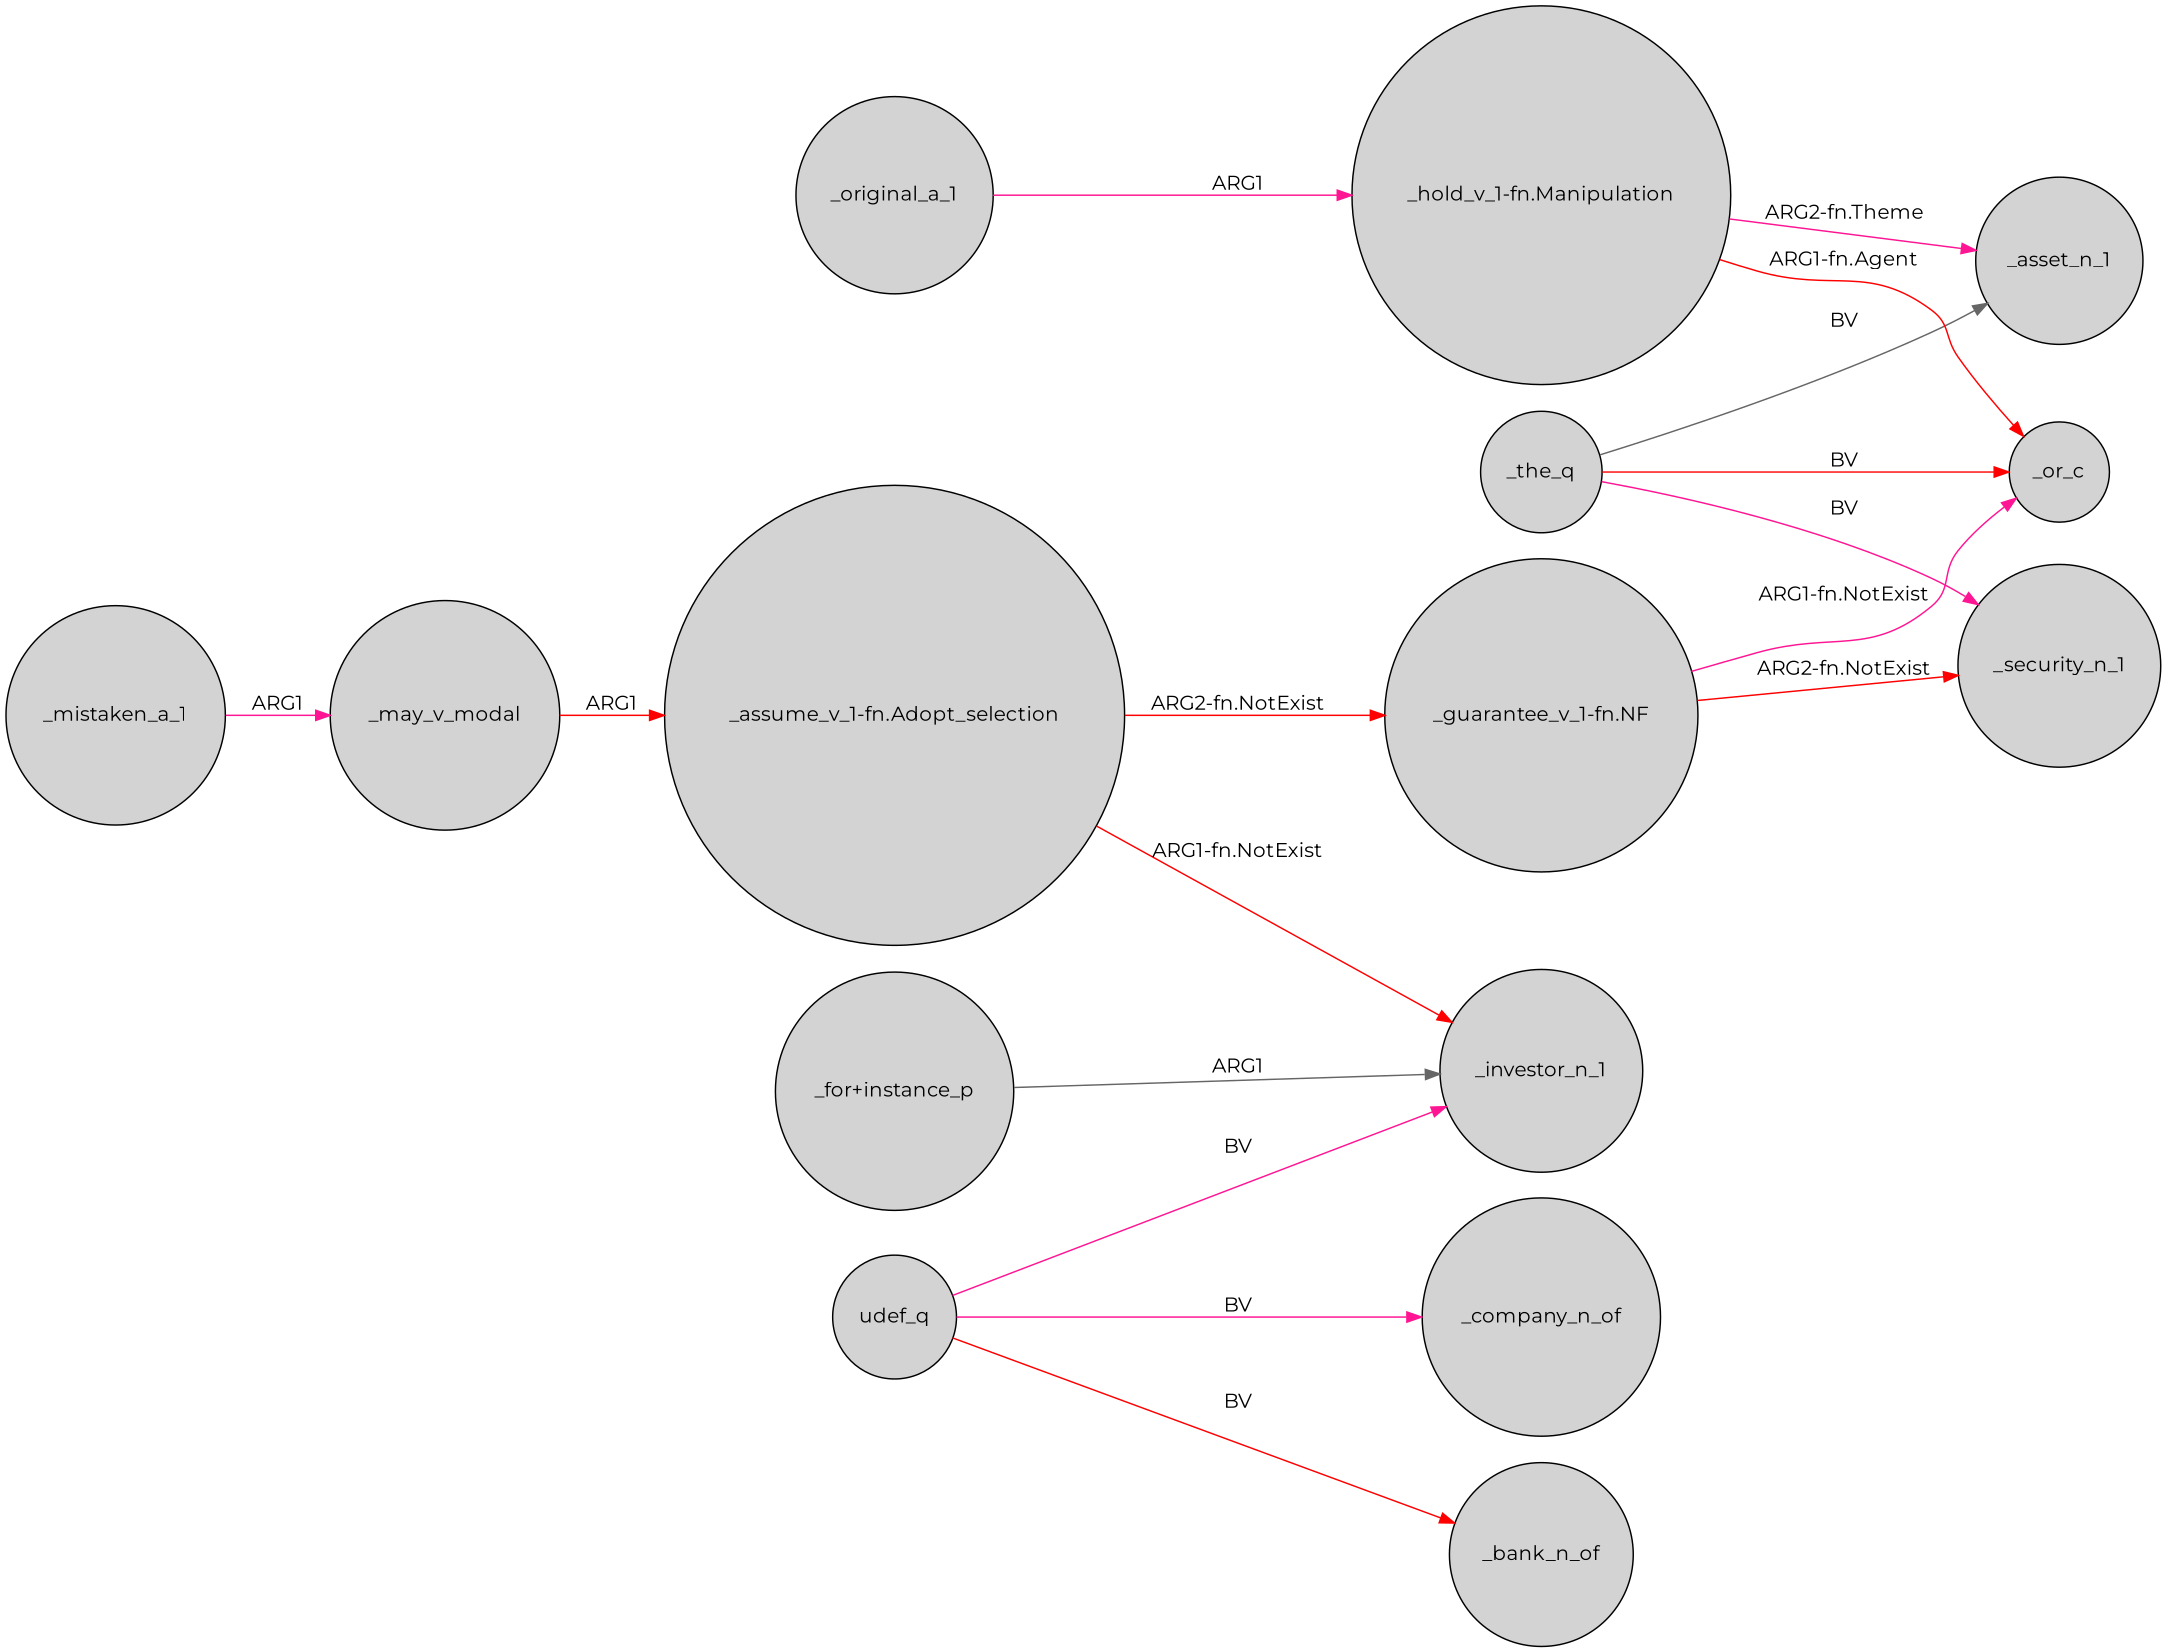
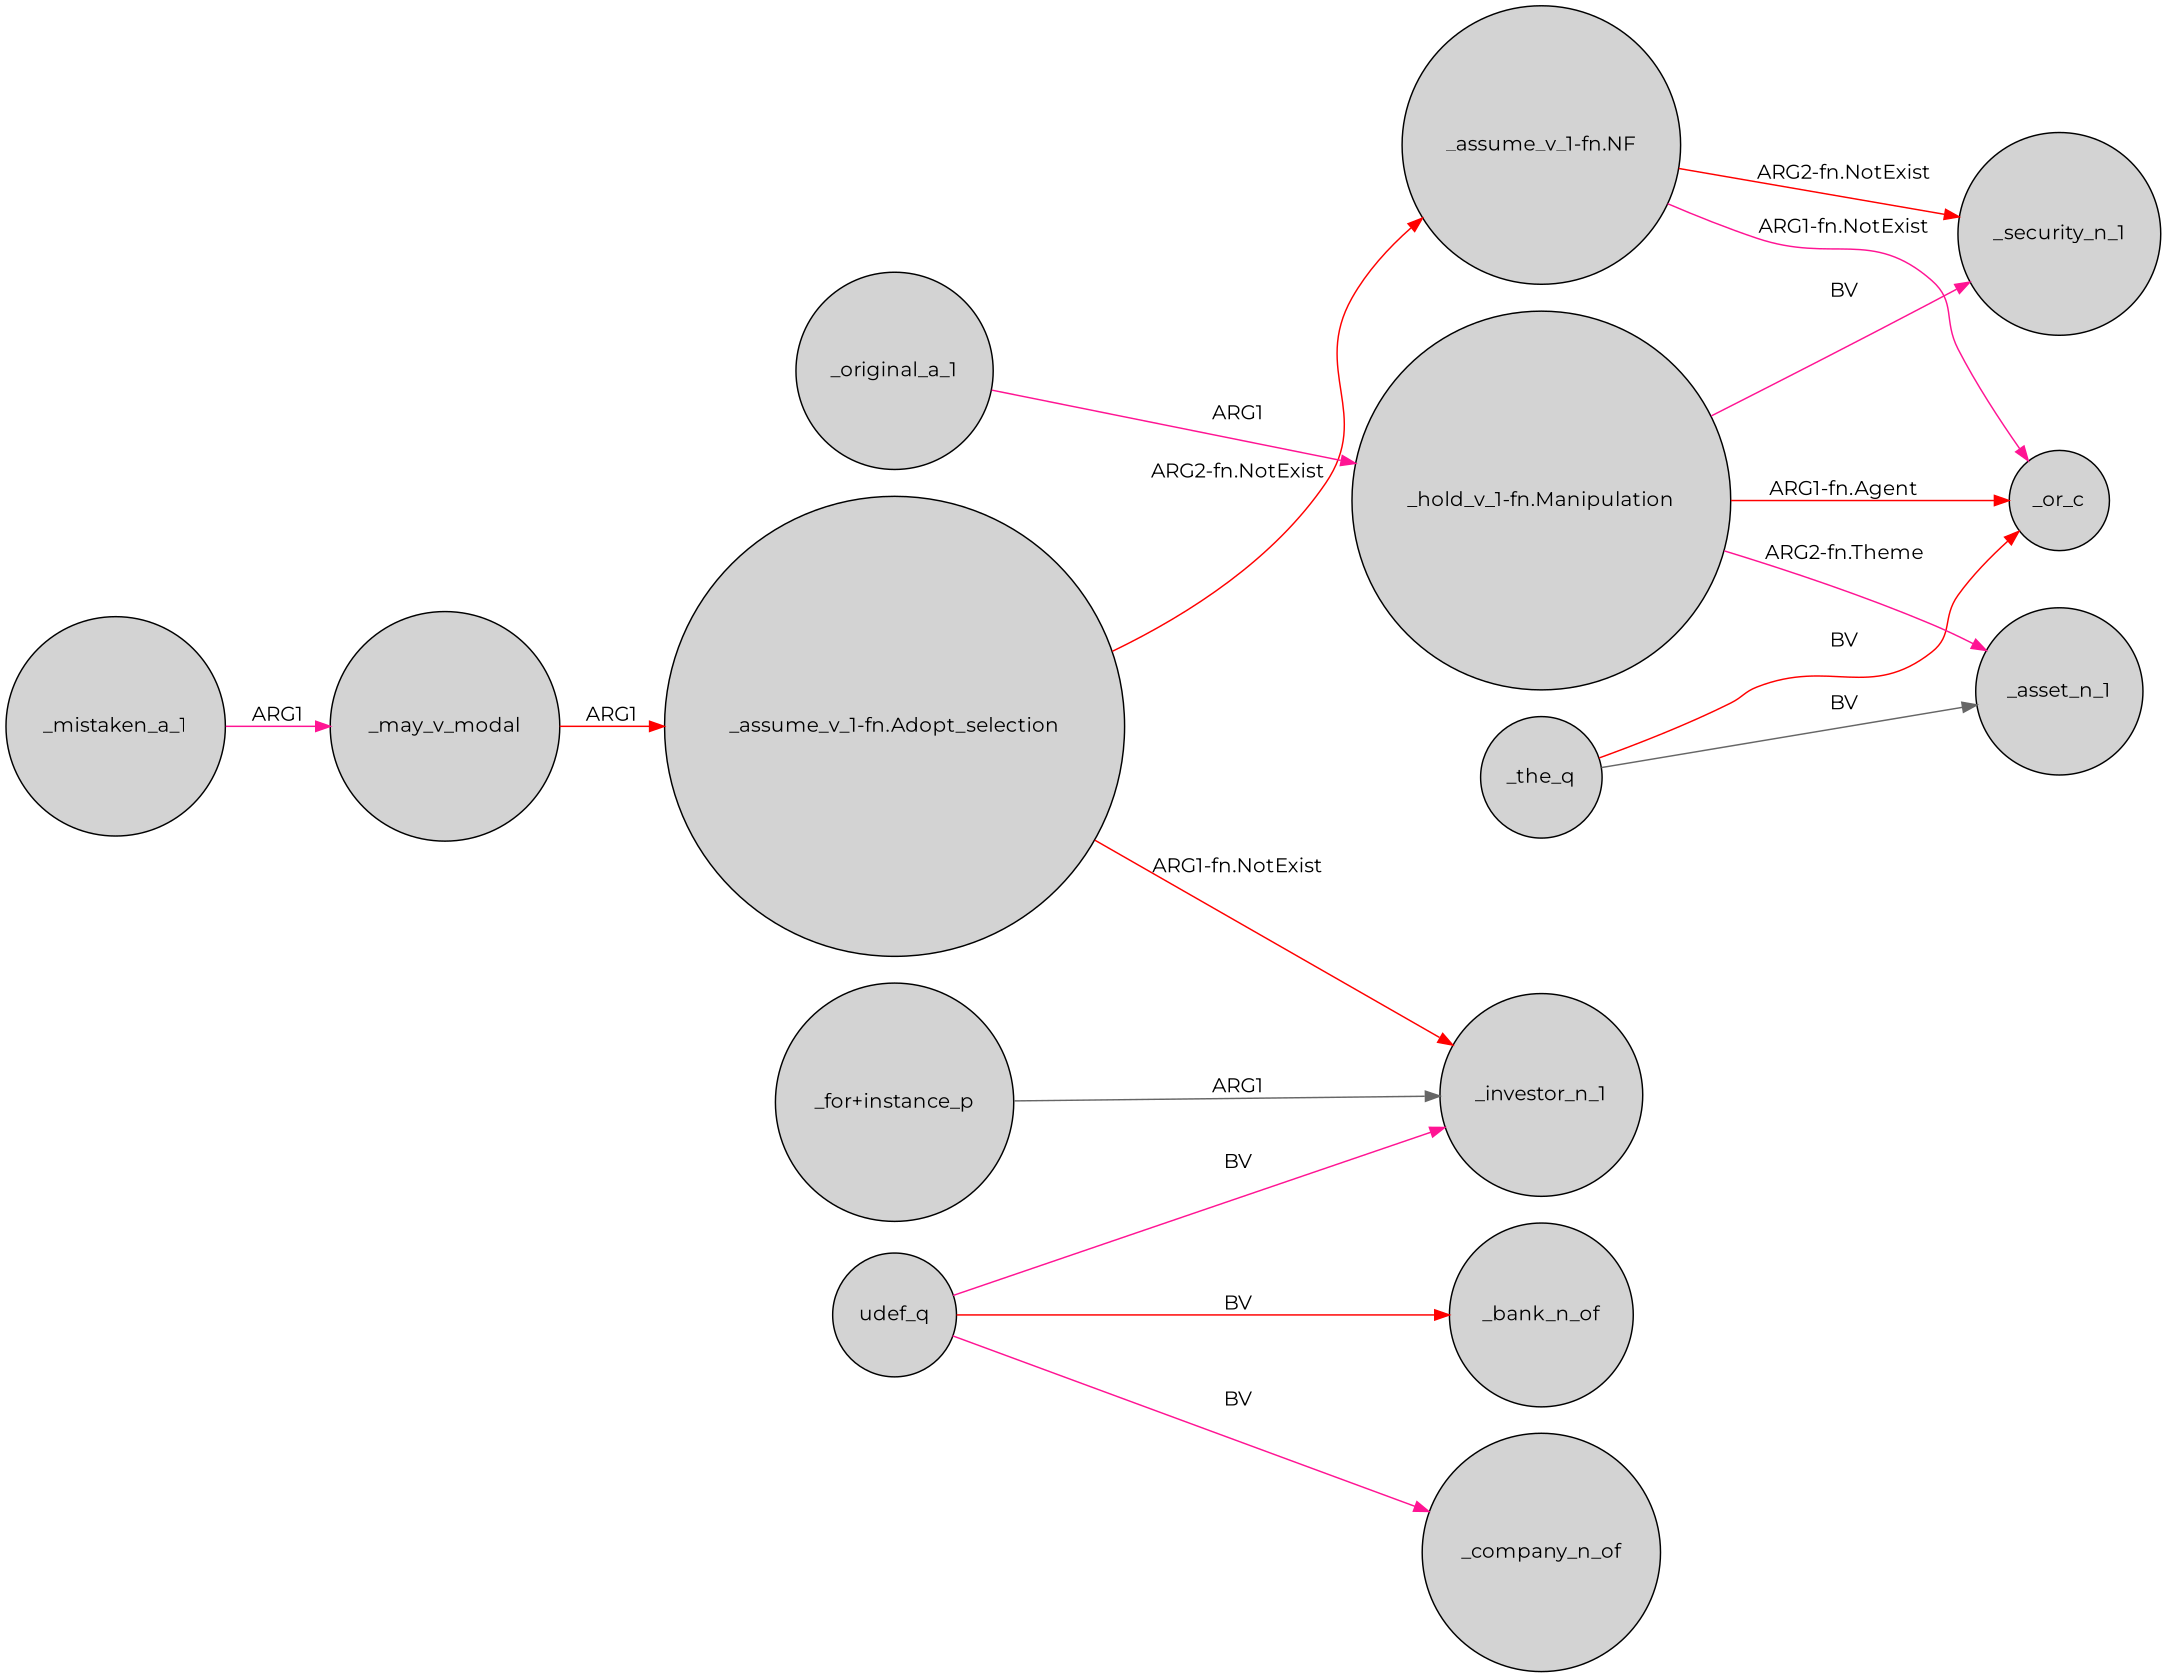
edge "_the_q" -> "_security_n_1": now "_hold_v_1-fn.Manipulation" -> "_security_n_1"
node "_guarantee_v_1-fn.NF": label "_guarantee_v_1-fn.NF" -> "_assume_v_1-fn.NF"
